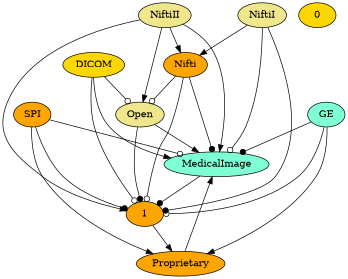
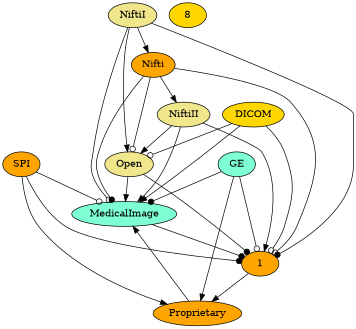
node "0": label "0" -> "8"
edge "NiftiII" -> "Nifti": reversed
edge "NiftiI" -> "Open": added
